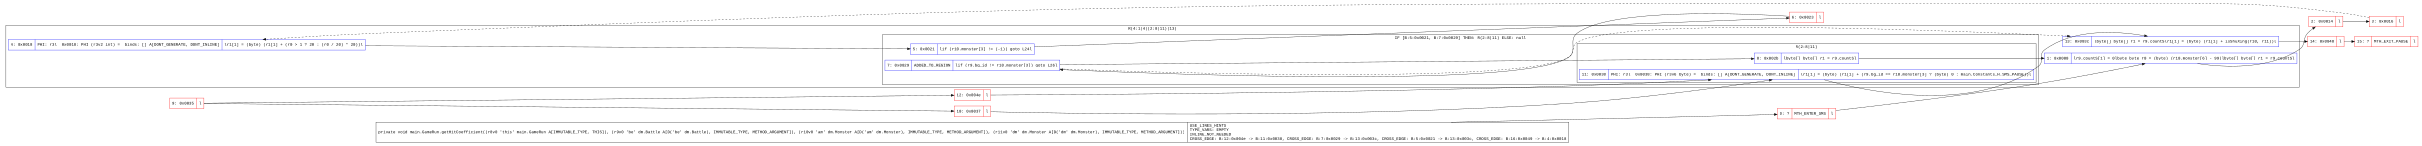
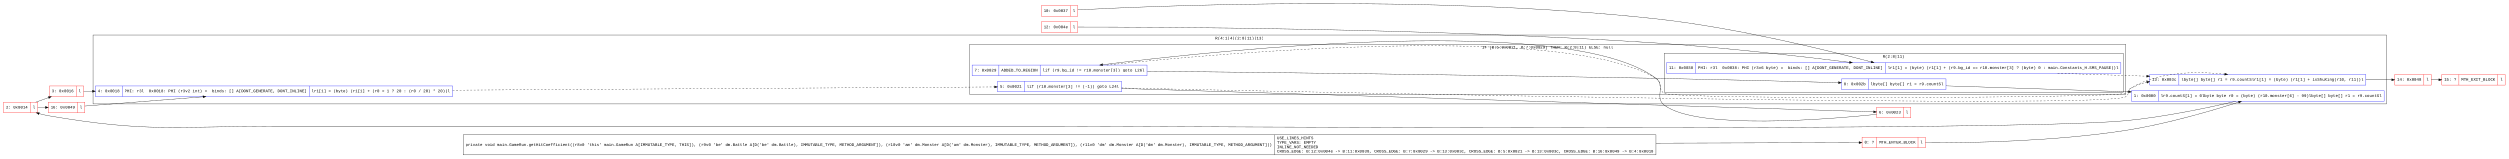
edge "3: 0x0016" -> "4: 0x0018": style dashed -> solid
node "15: ?": text "MTH_EXIT_PAUSE" -> "MTH_EXIT_BLOCK"
edge "4: 0x0018" -> "5: 0x0021": style solid -> dashed
edge "11: 0x0038" -> "13: 0x003c": style solid -> dashed
edge "5: 0x0021" -> "13: 0x003c": added
node "9: 0x0035": removed
node "16: 0x0049": added
node "0: ?": text "MTH_ENTER_SMS" -> "MTH_ENTER_BLOCK"
